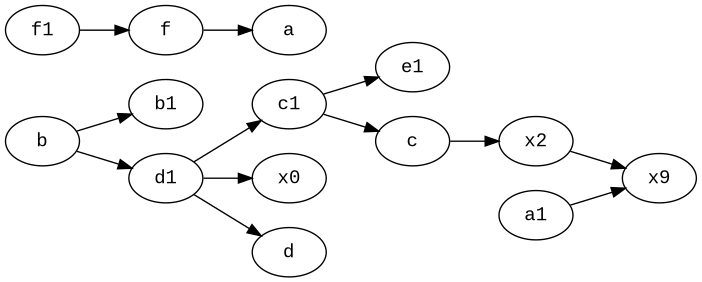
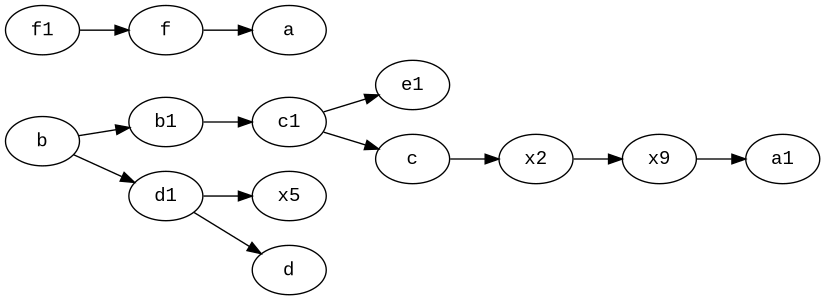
edge "d1" -> "c1": now "b1" -> "c1"
node "x0": label "x0" -> "x5"
edge "a1" -> "x9": reversed
